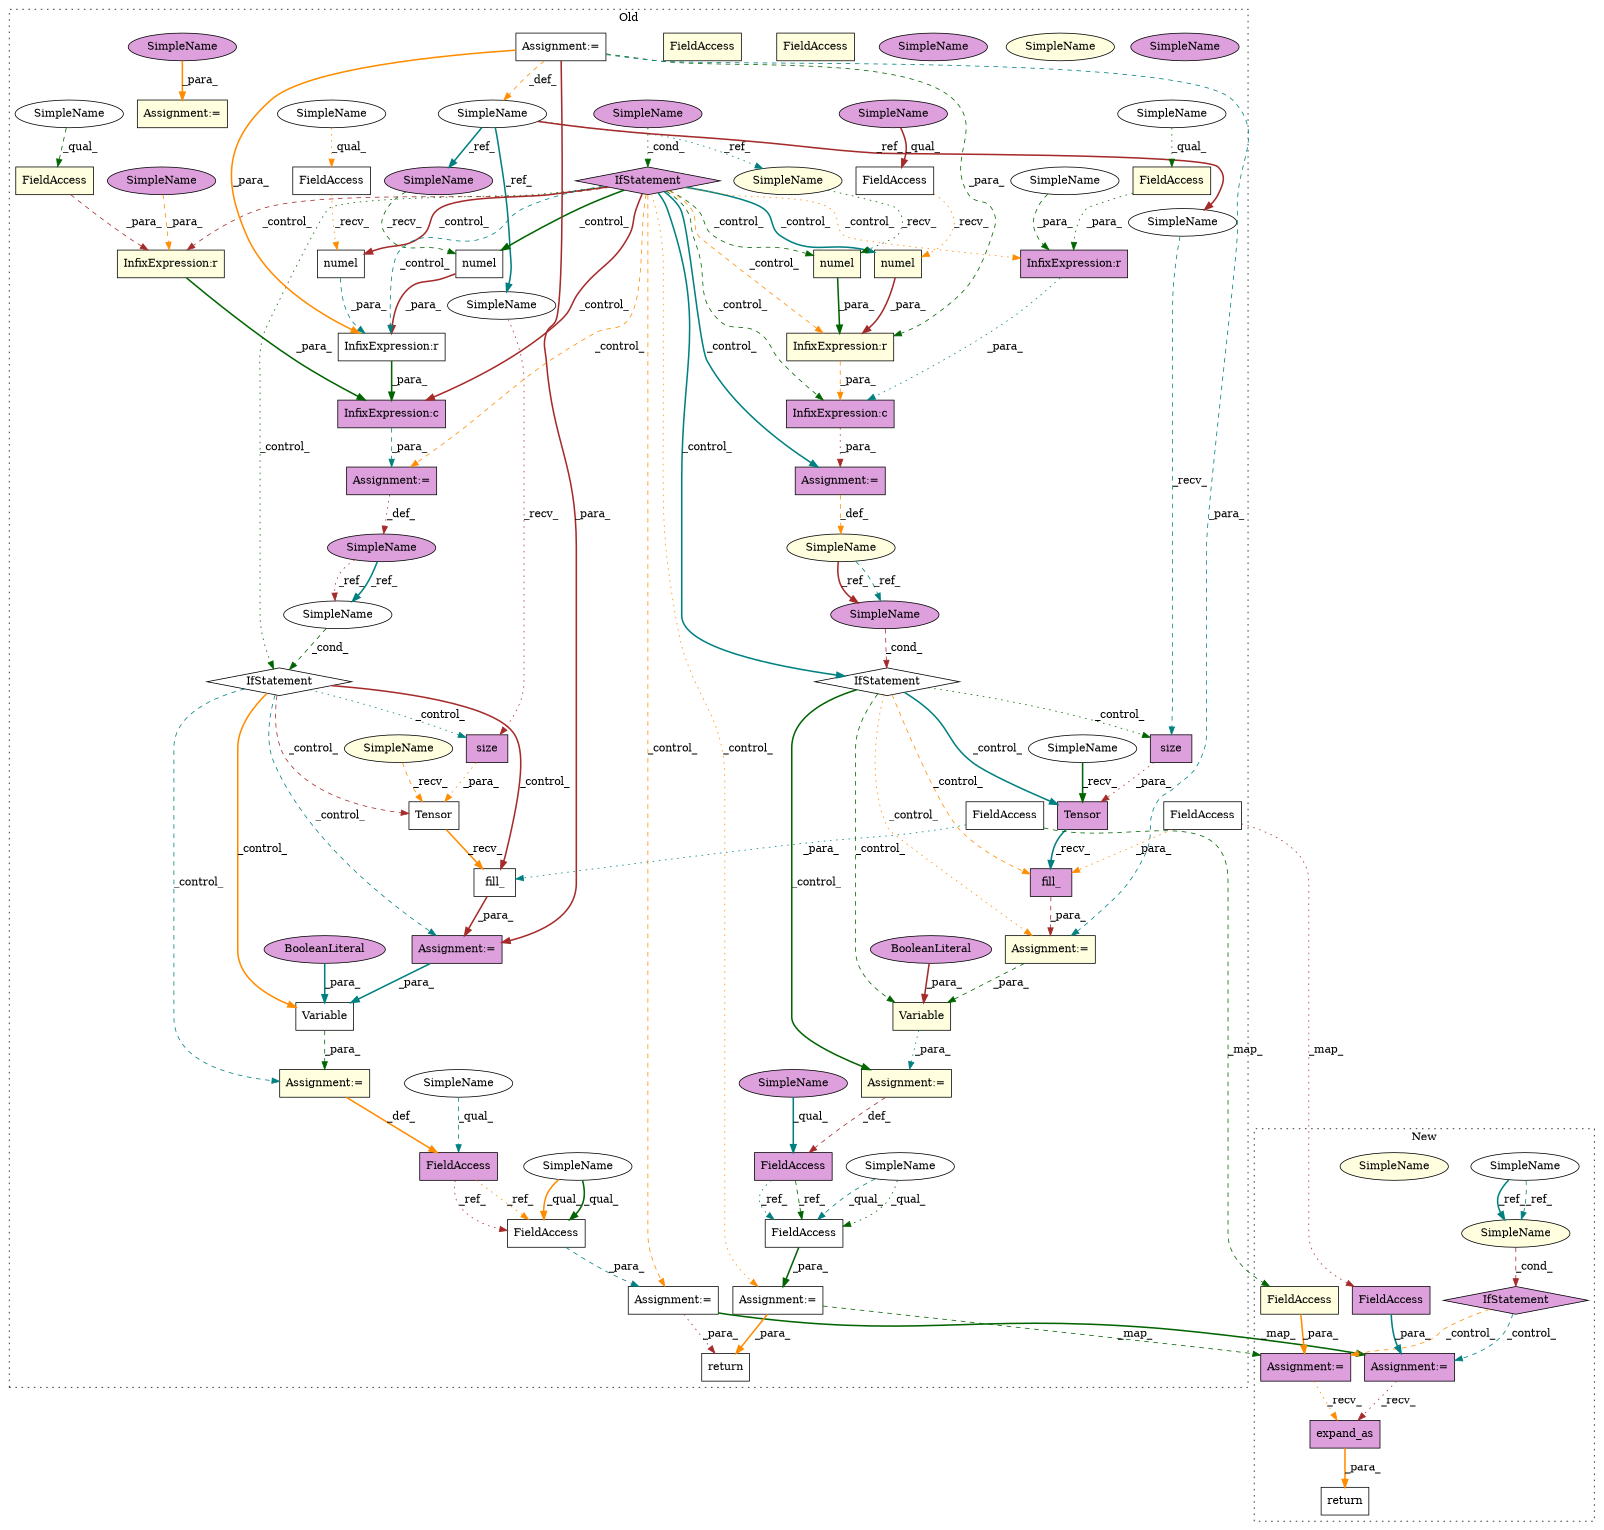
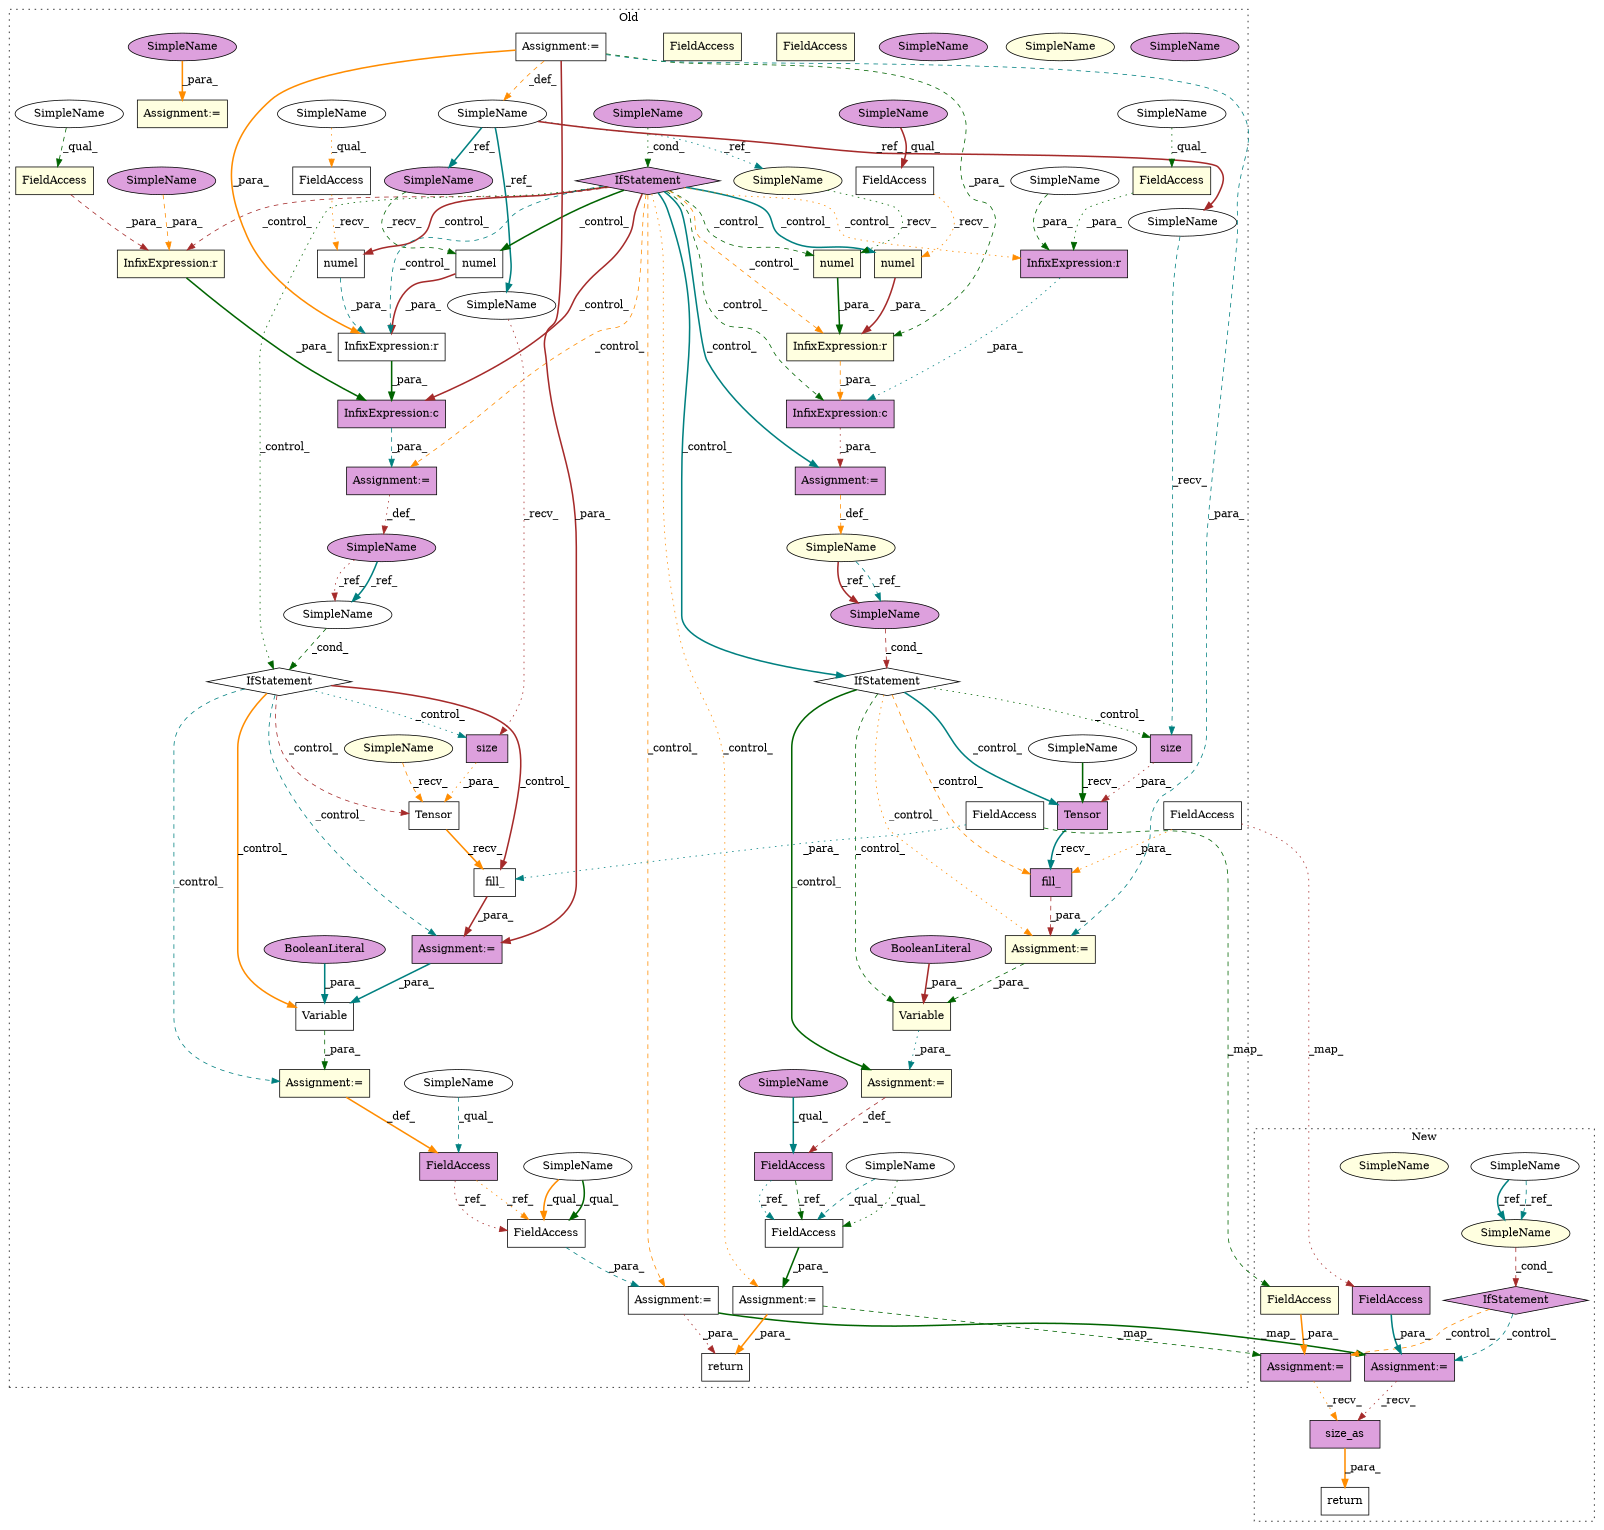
node "expand_as": label "expand_as" -> "size_as"
